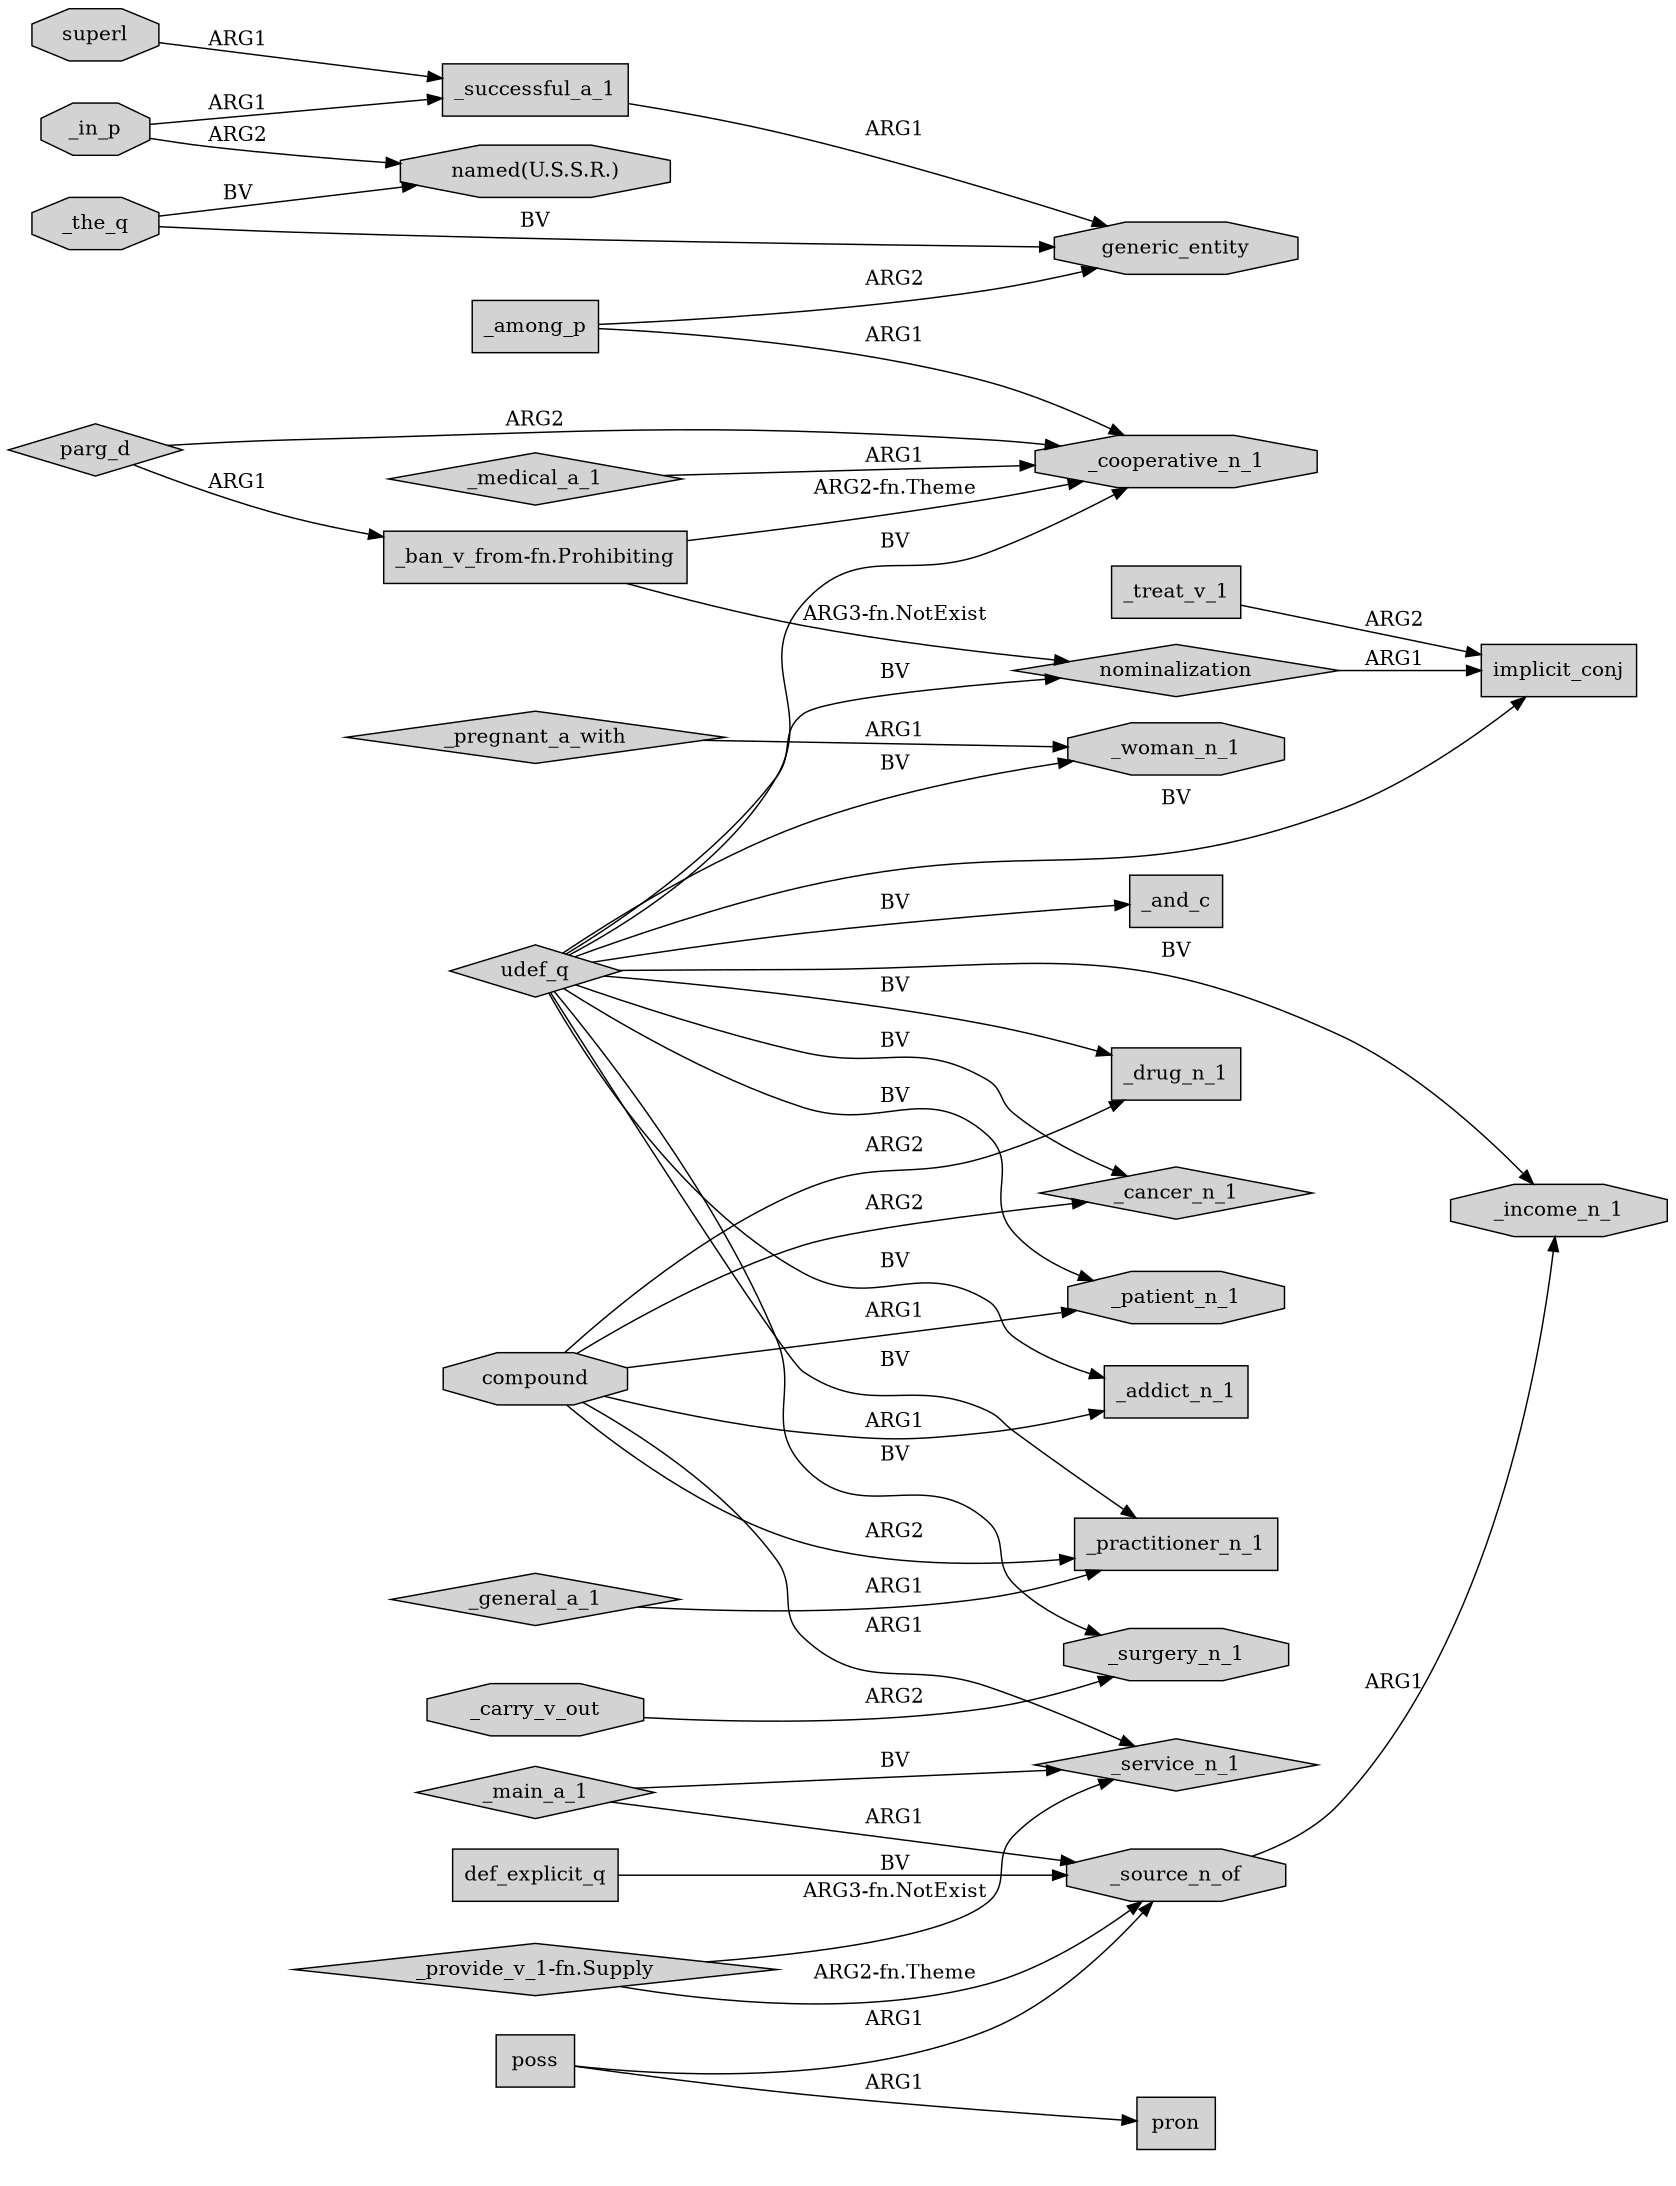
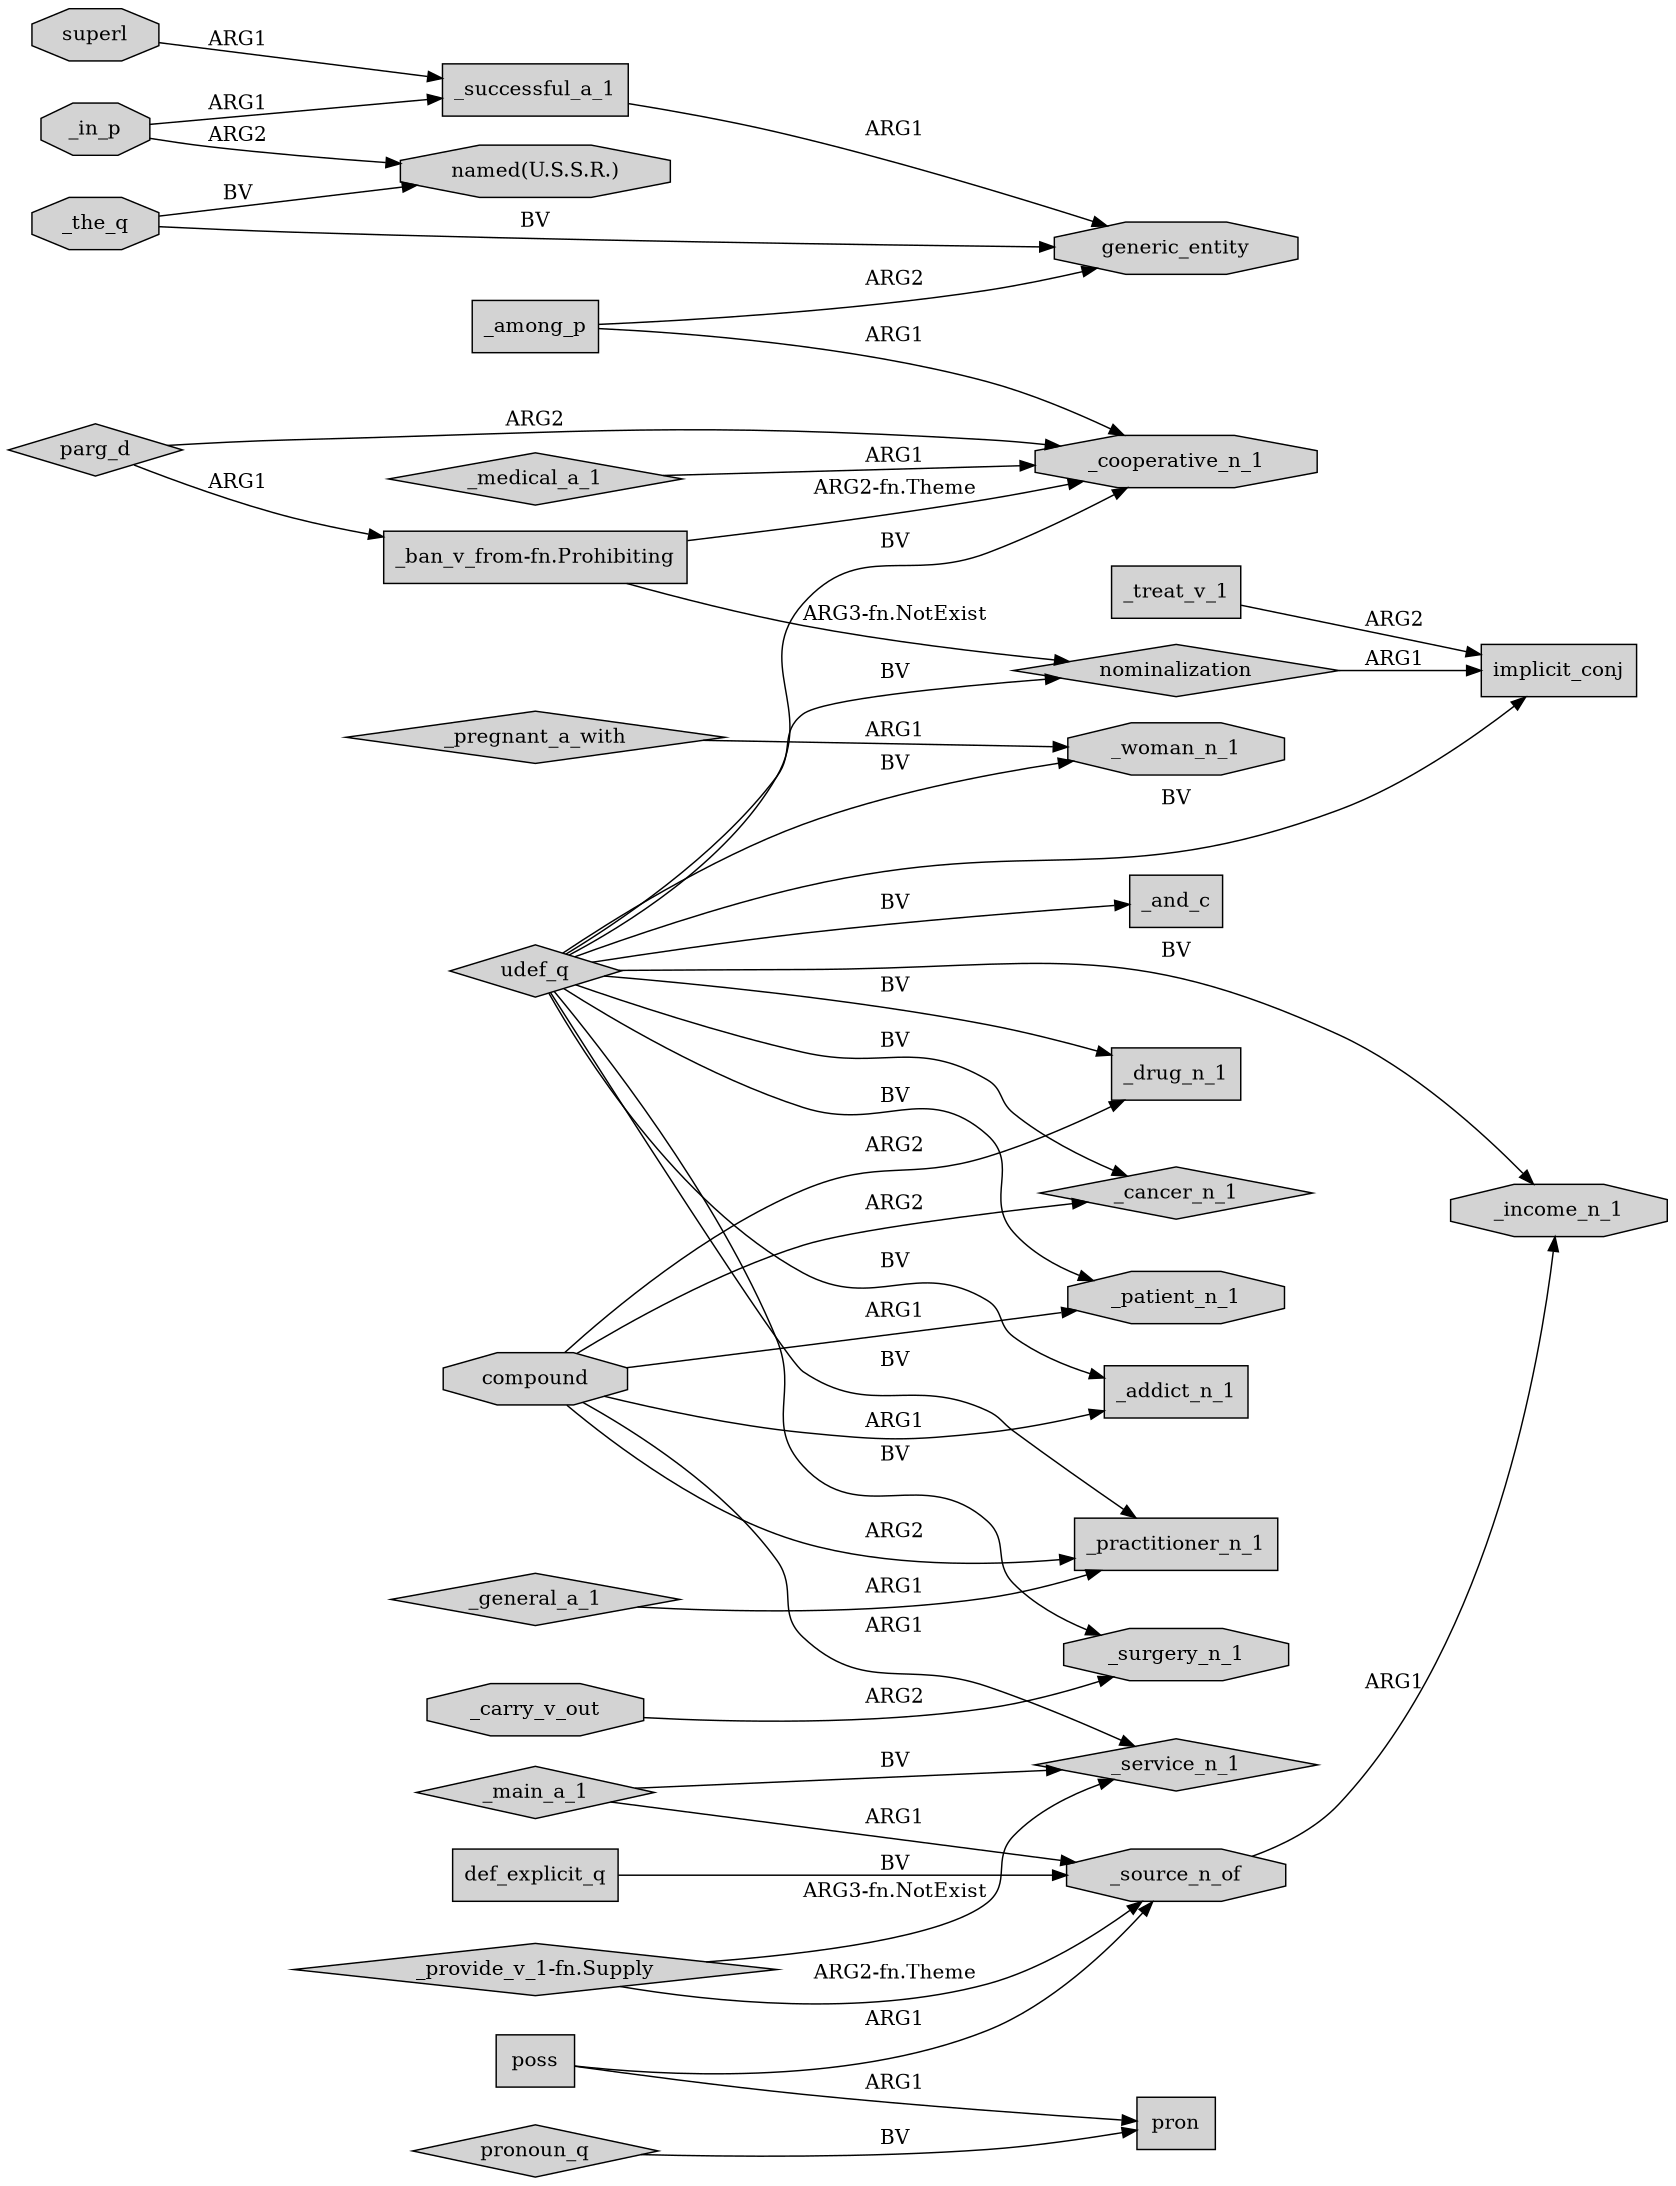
node "pronoun_q": added
